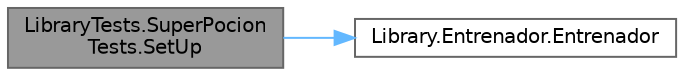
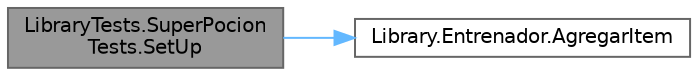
node "Library.Entrenador.Entrenador": label "Library.Entrenador.Entrenador" -> "Library.Entrenador.AgregarItem"
